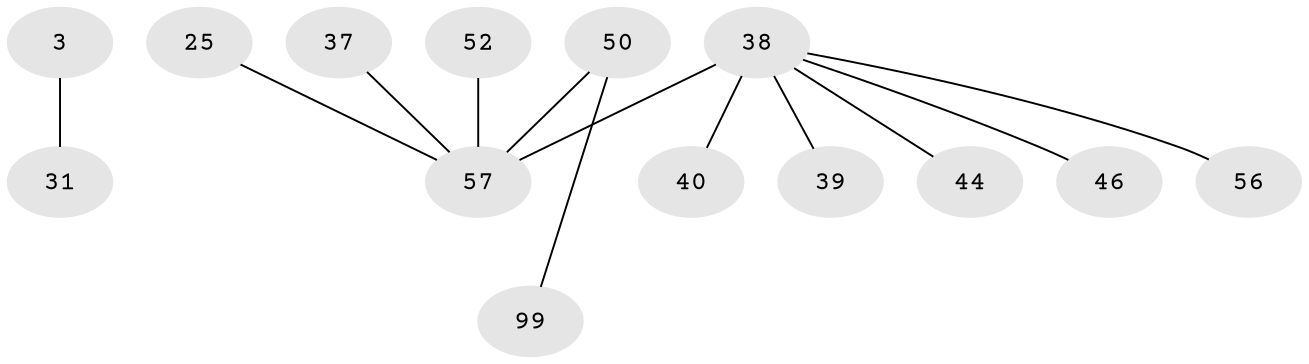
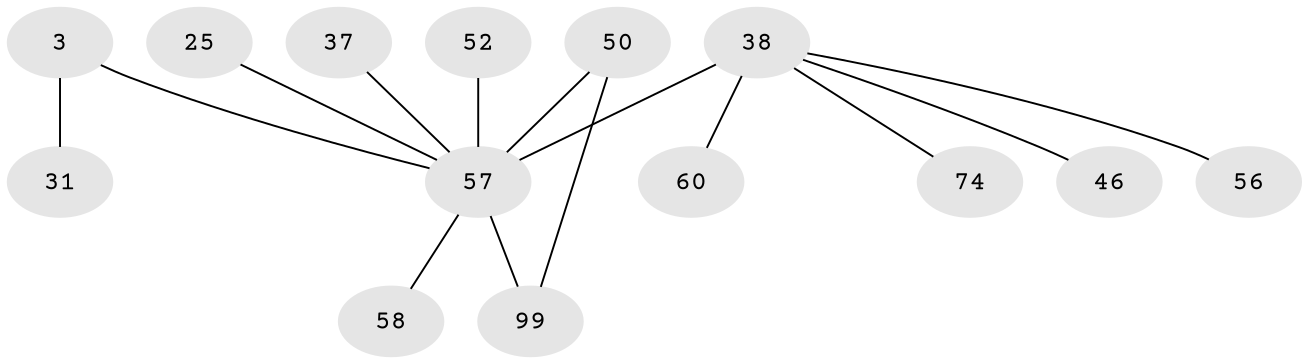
edge "3" -- "57": added
node "40": label "40" -> "60"
node "39": removed
node "44": label "44" -> "74"
edge "57" -- "99": added
node "58": added
